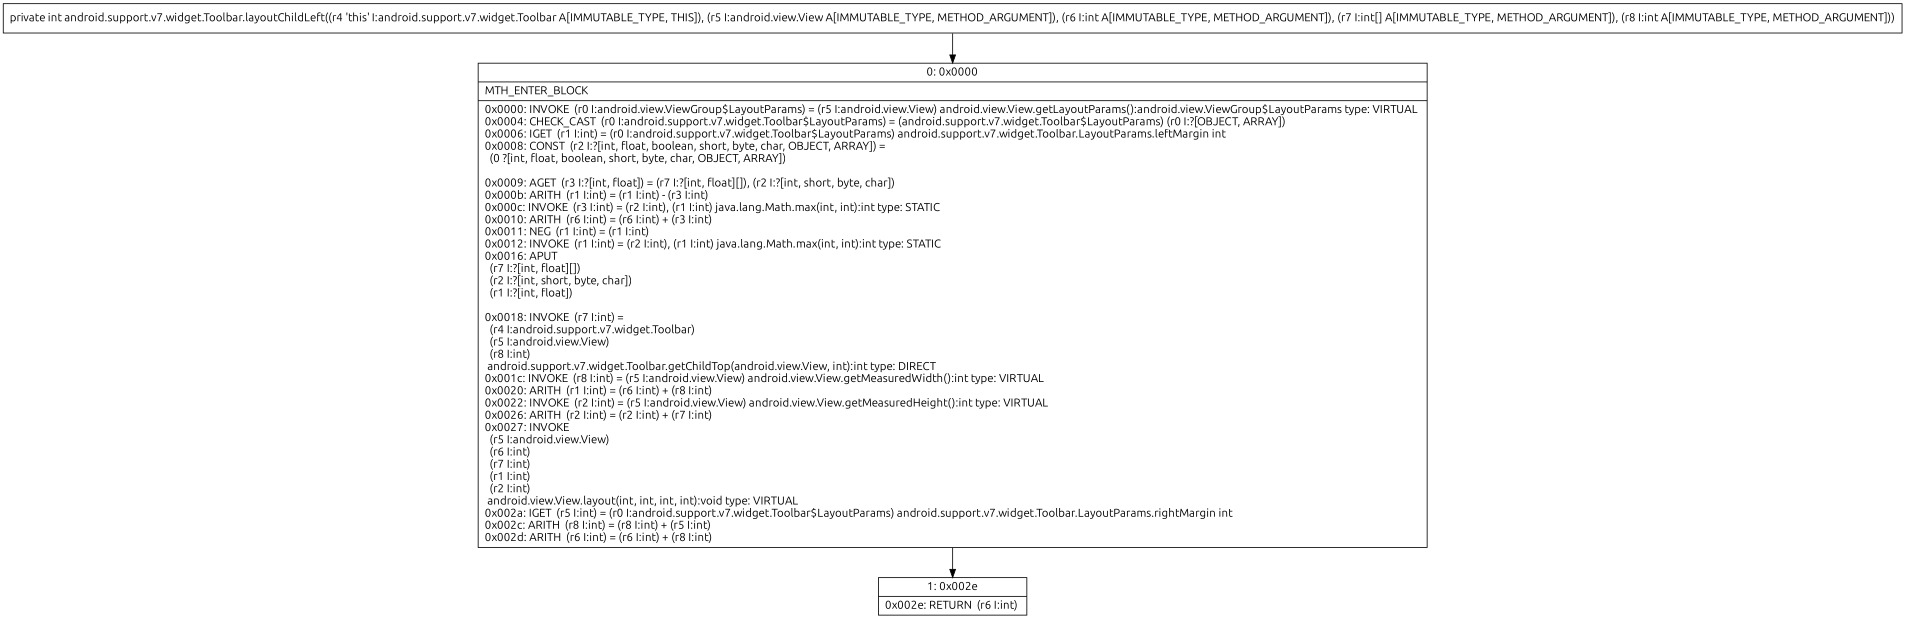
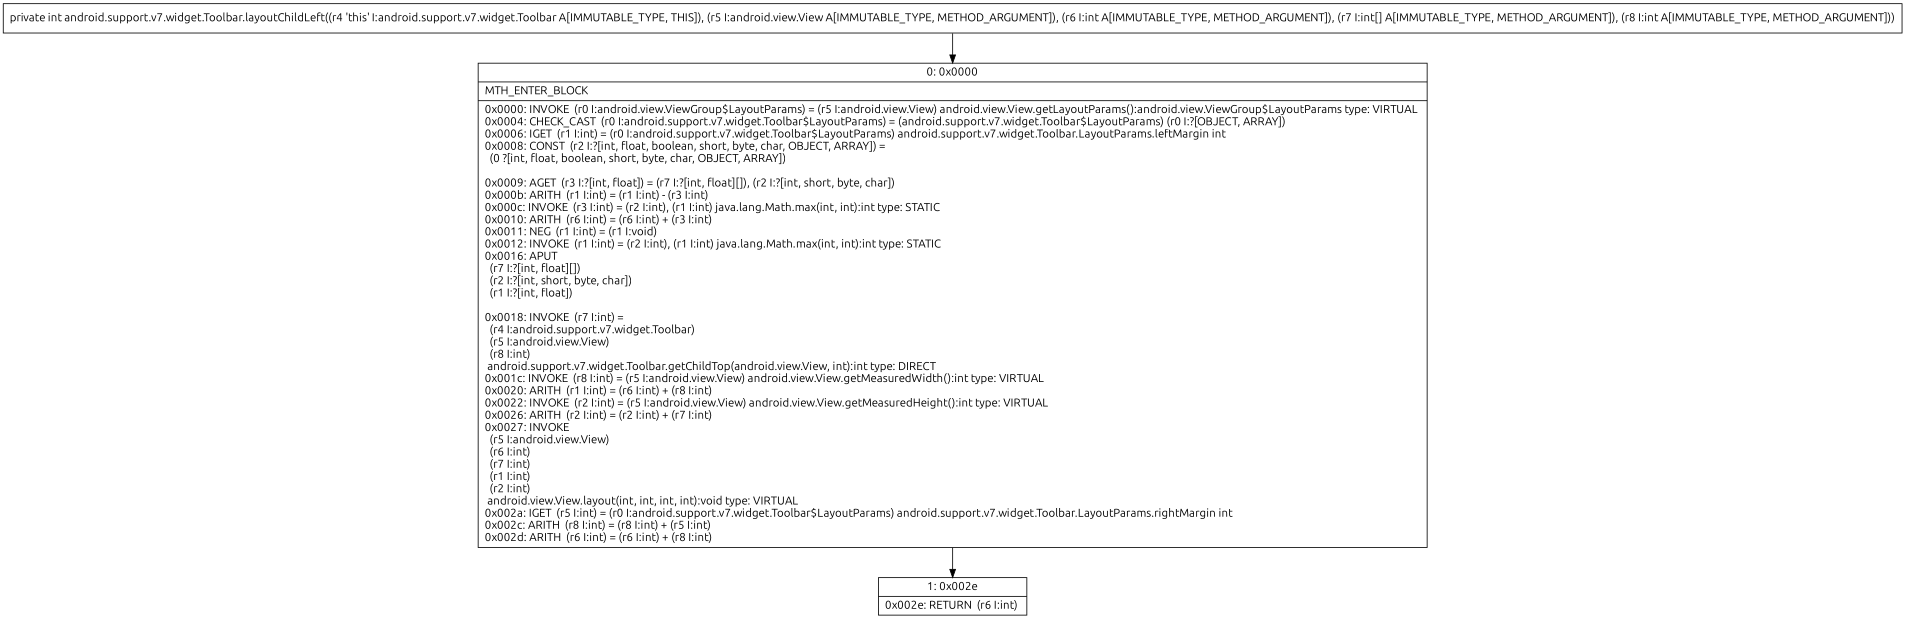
node "0: 0x0000": text "0x0011: NEG  (r1 I:int) = (r1 I:int)" -> "0x0011: NEG  (r1 I:int) = (r1 I:void)"
